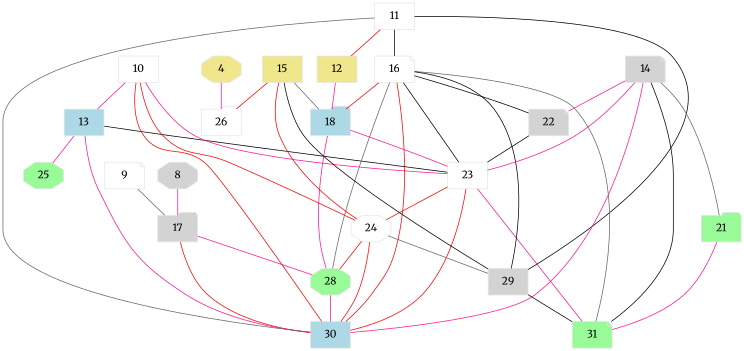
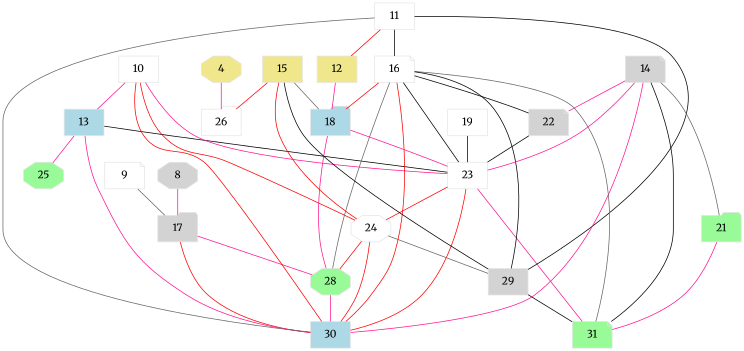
node "19": added
